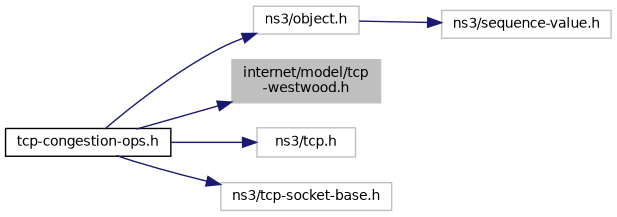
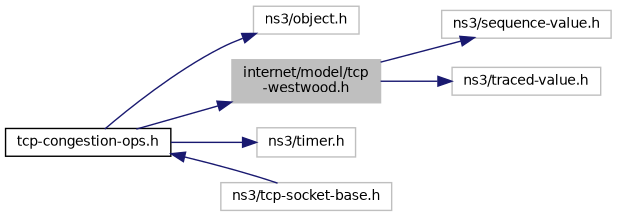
edge "ns3/object.h" -> "ns3/sequence-value.h": now "internet/model/tcp -westwood.h" -> "ns3/sequence-value.h"
node "ns3/traced-value.h": added
node "ns3/tcp.h": label "ns3/tcp.h" -> "ns3/timer.h"
edge "tcp-congestion-ops.h" -> "ns3/tcp-socket-base.h": reversed
